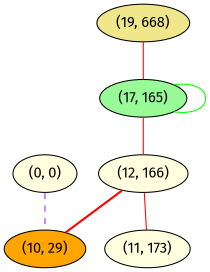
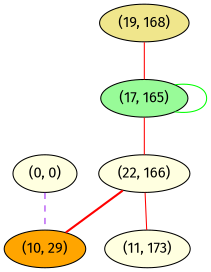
node "(19, 668)": label "(19, 668)" -> "(19, 168)"
node "(12, 166)": label "(12, 166)" -> "(22, 166)"
